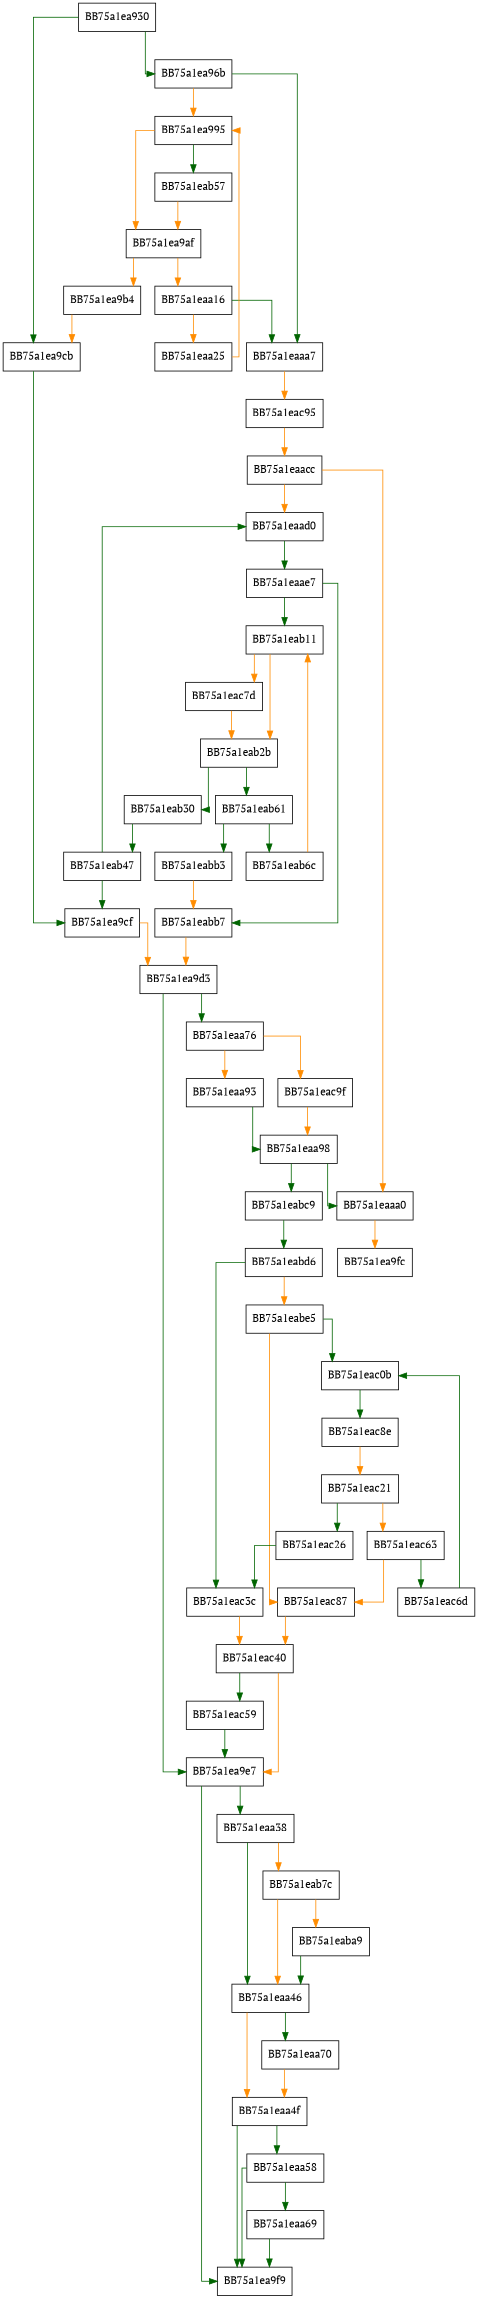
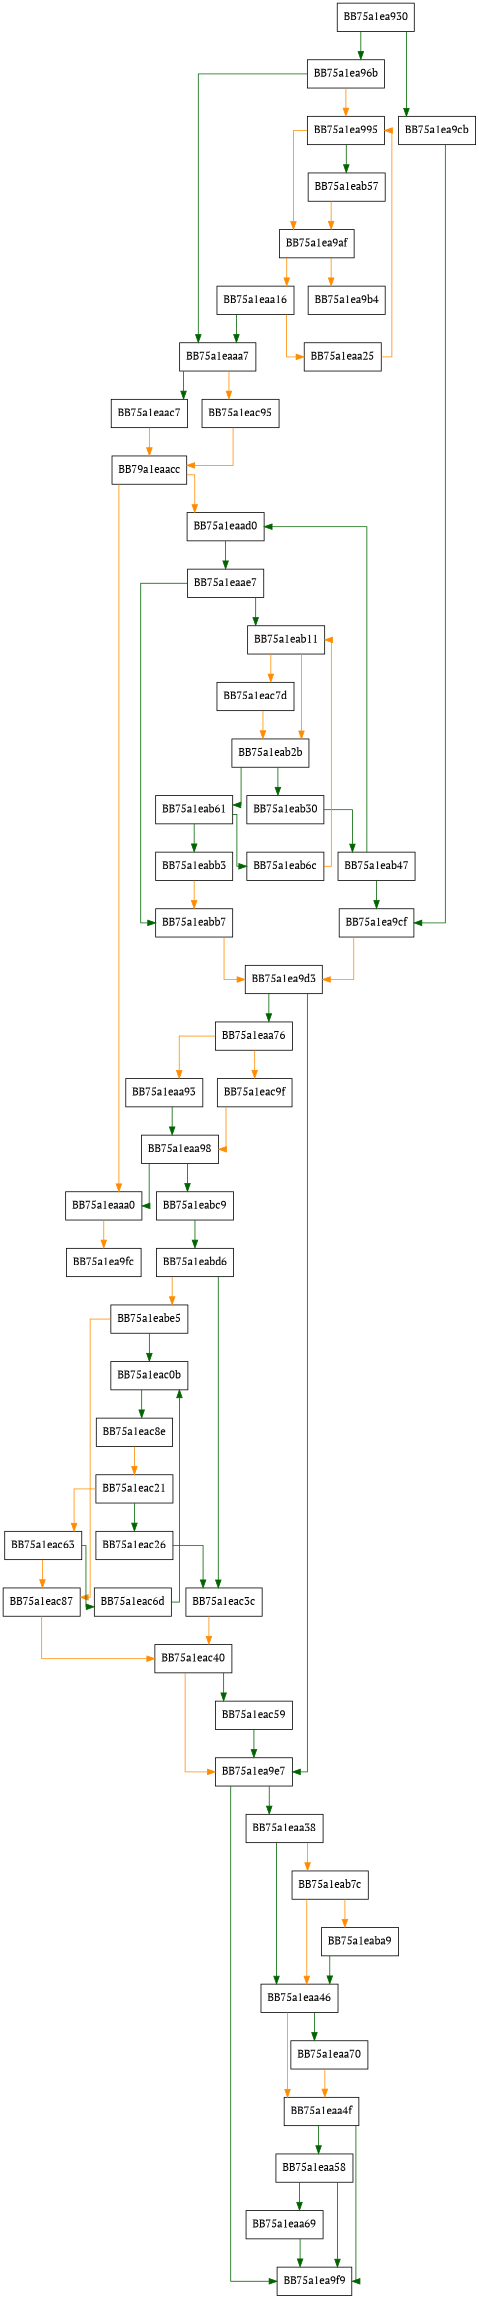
edge "BB75a1ea9b4" -> "BB75a1ea9cb": removed
node "BB75a1eaac7": added
node "BB75a1eaacc": label "BB75a1eaacc" -> "BB79a1eaacc"
